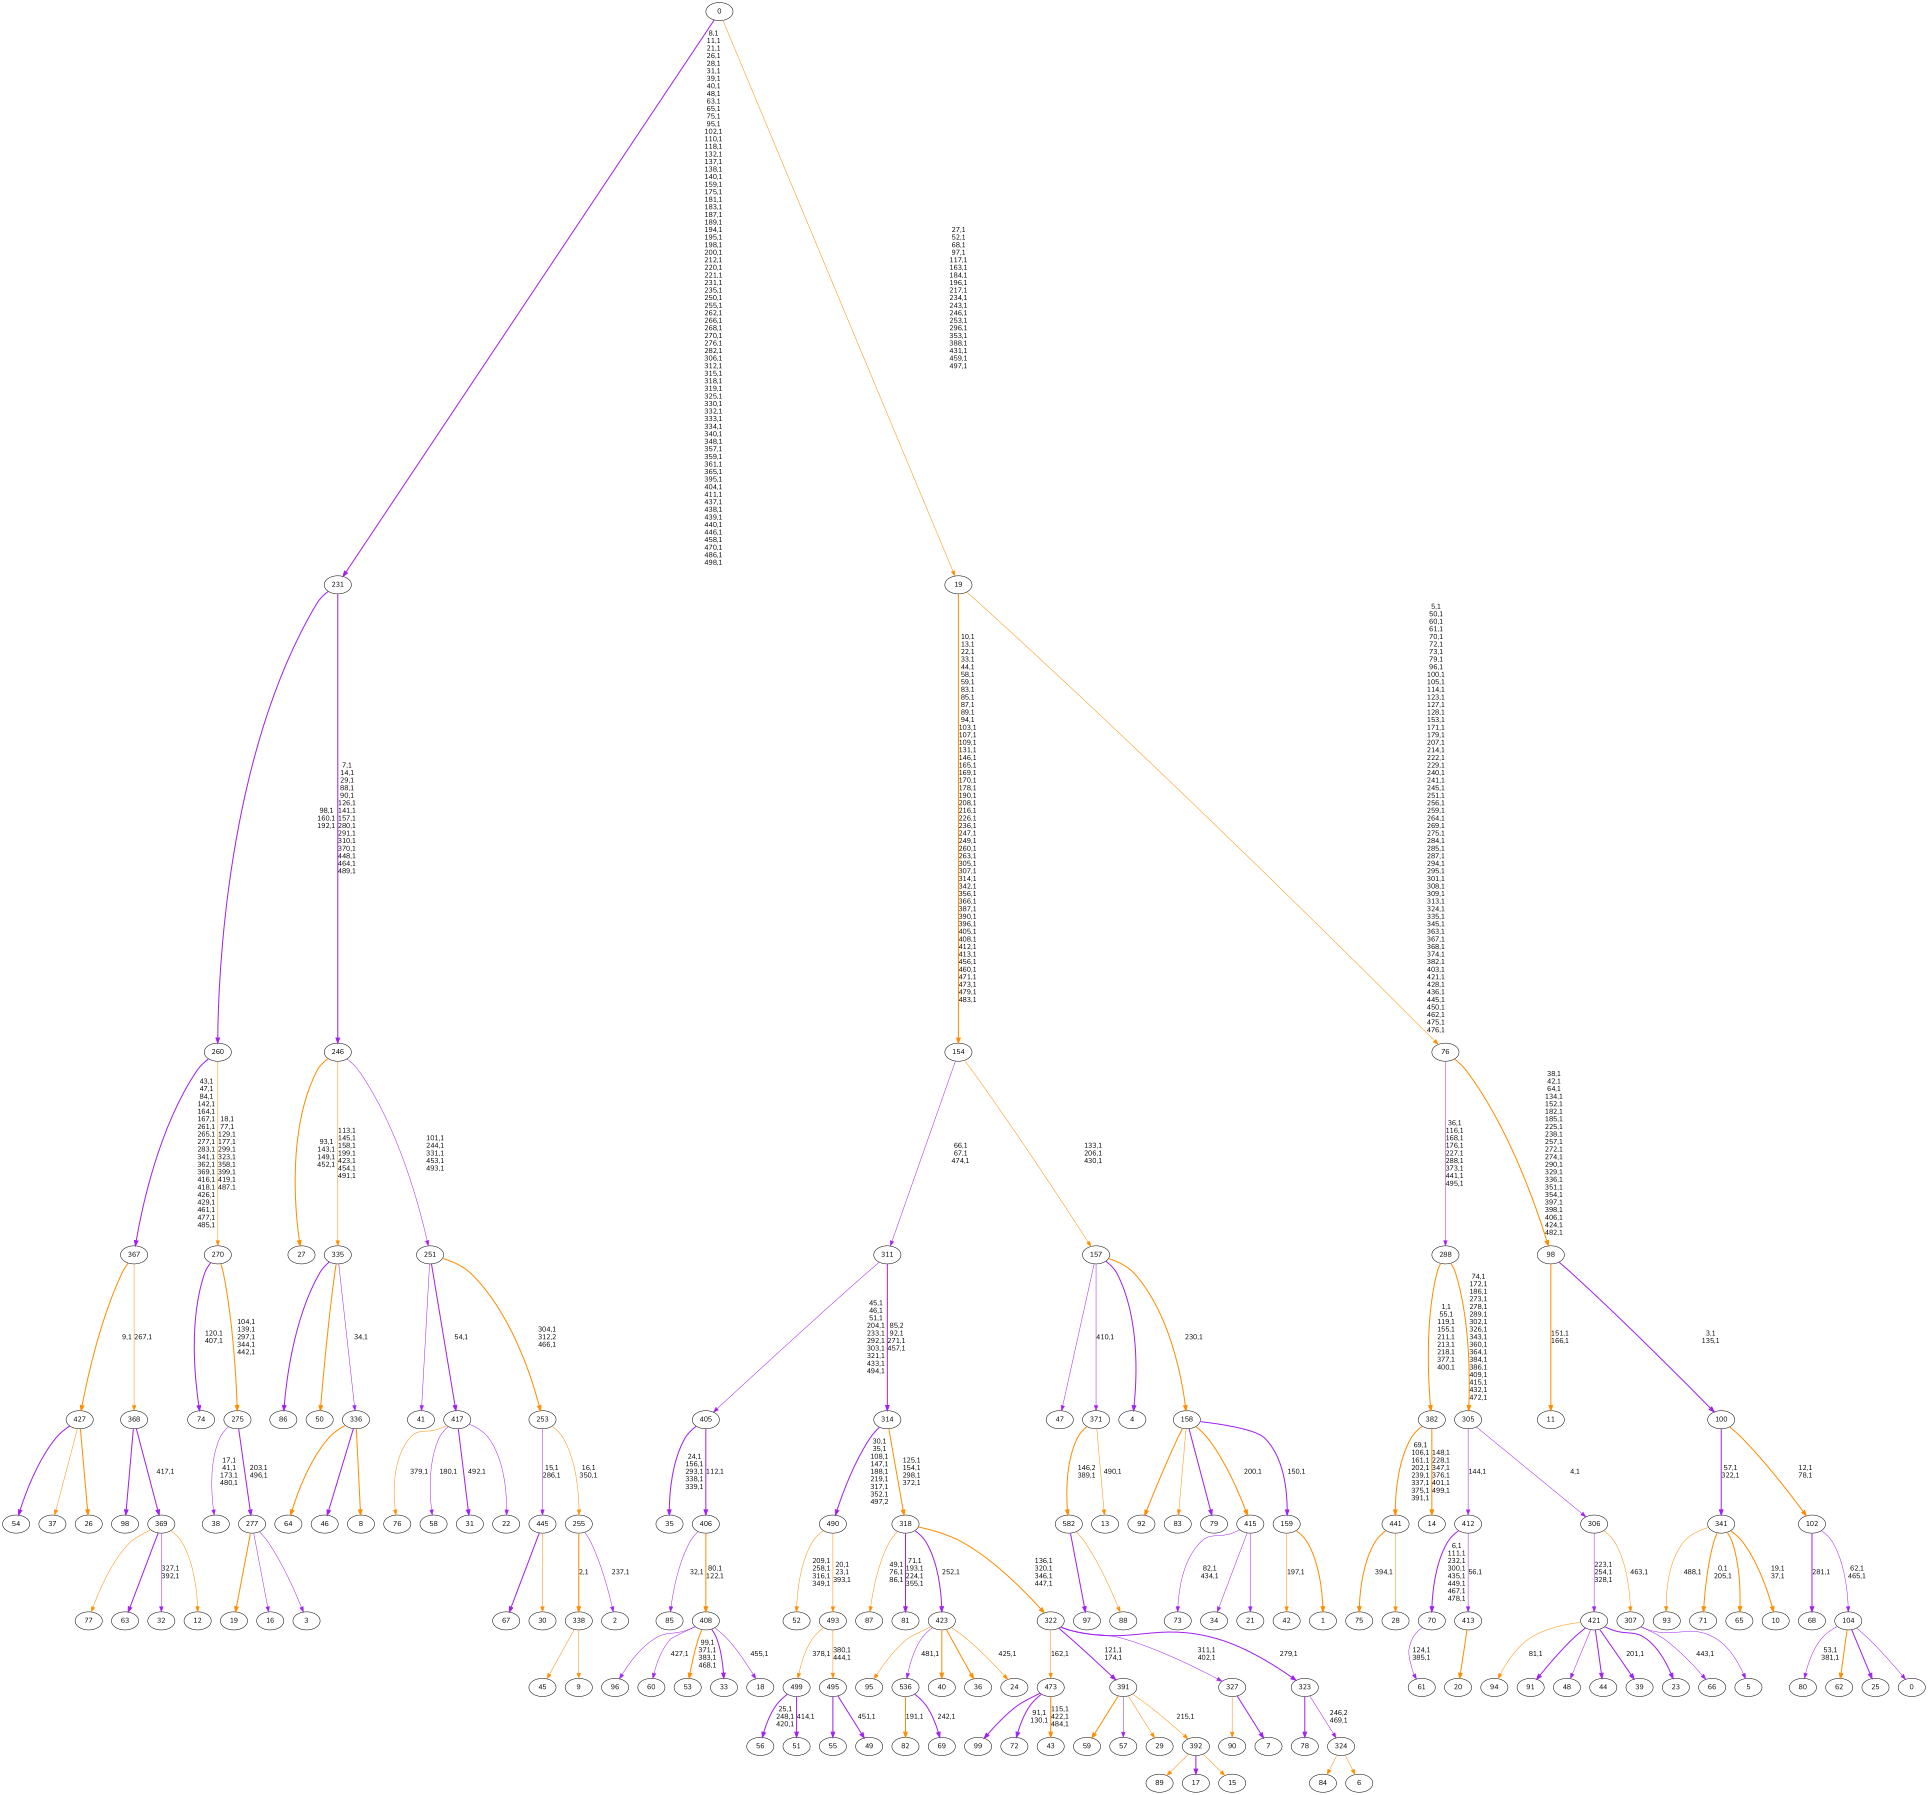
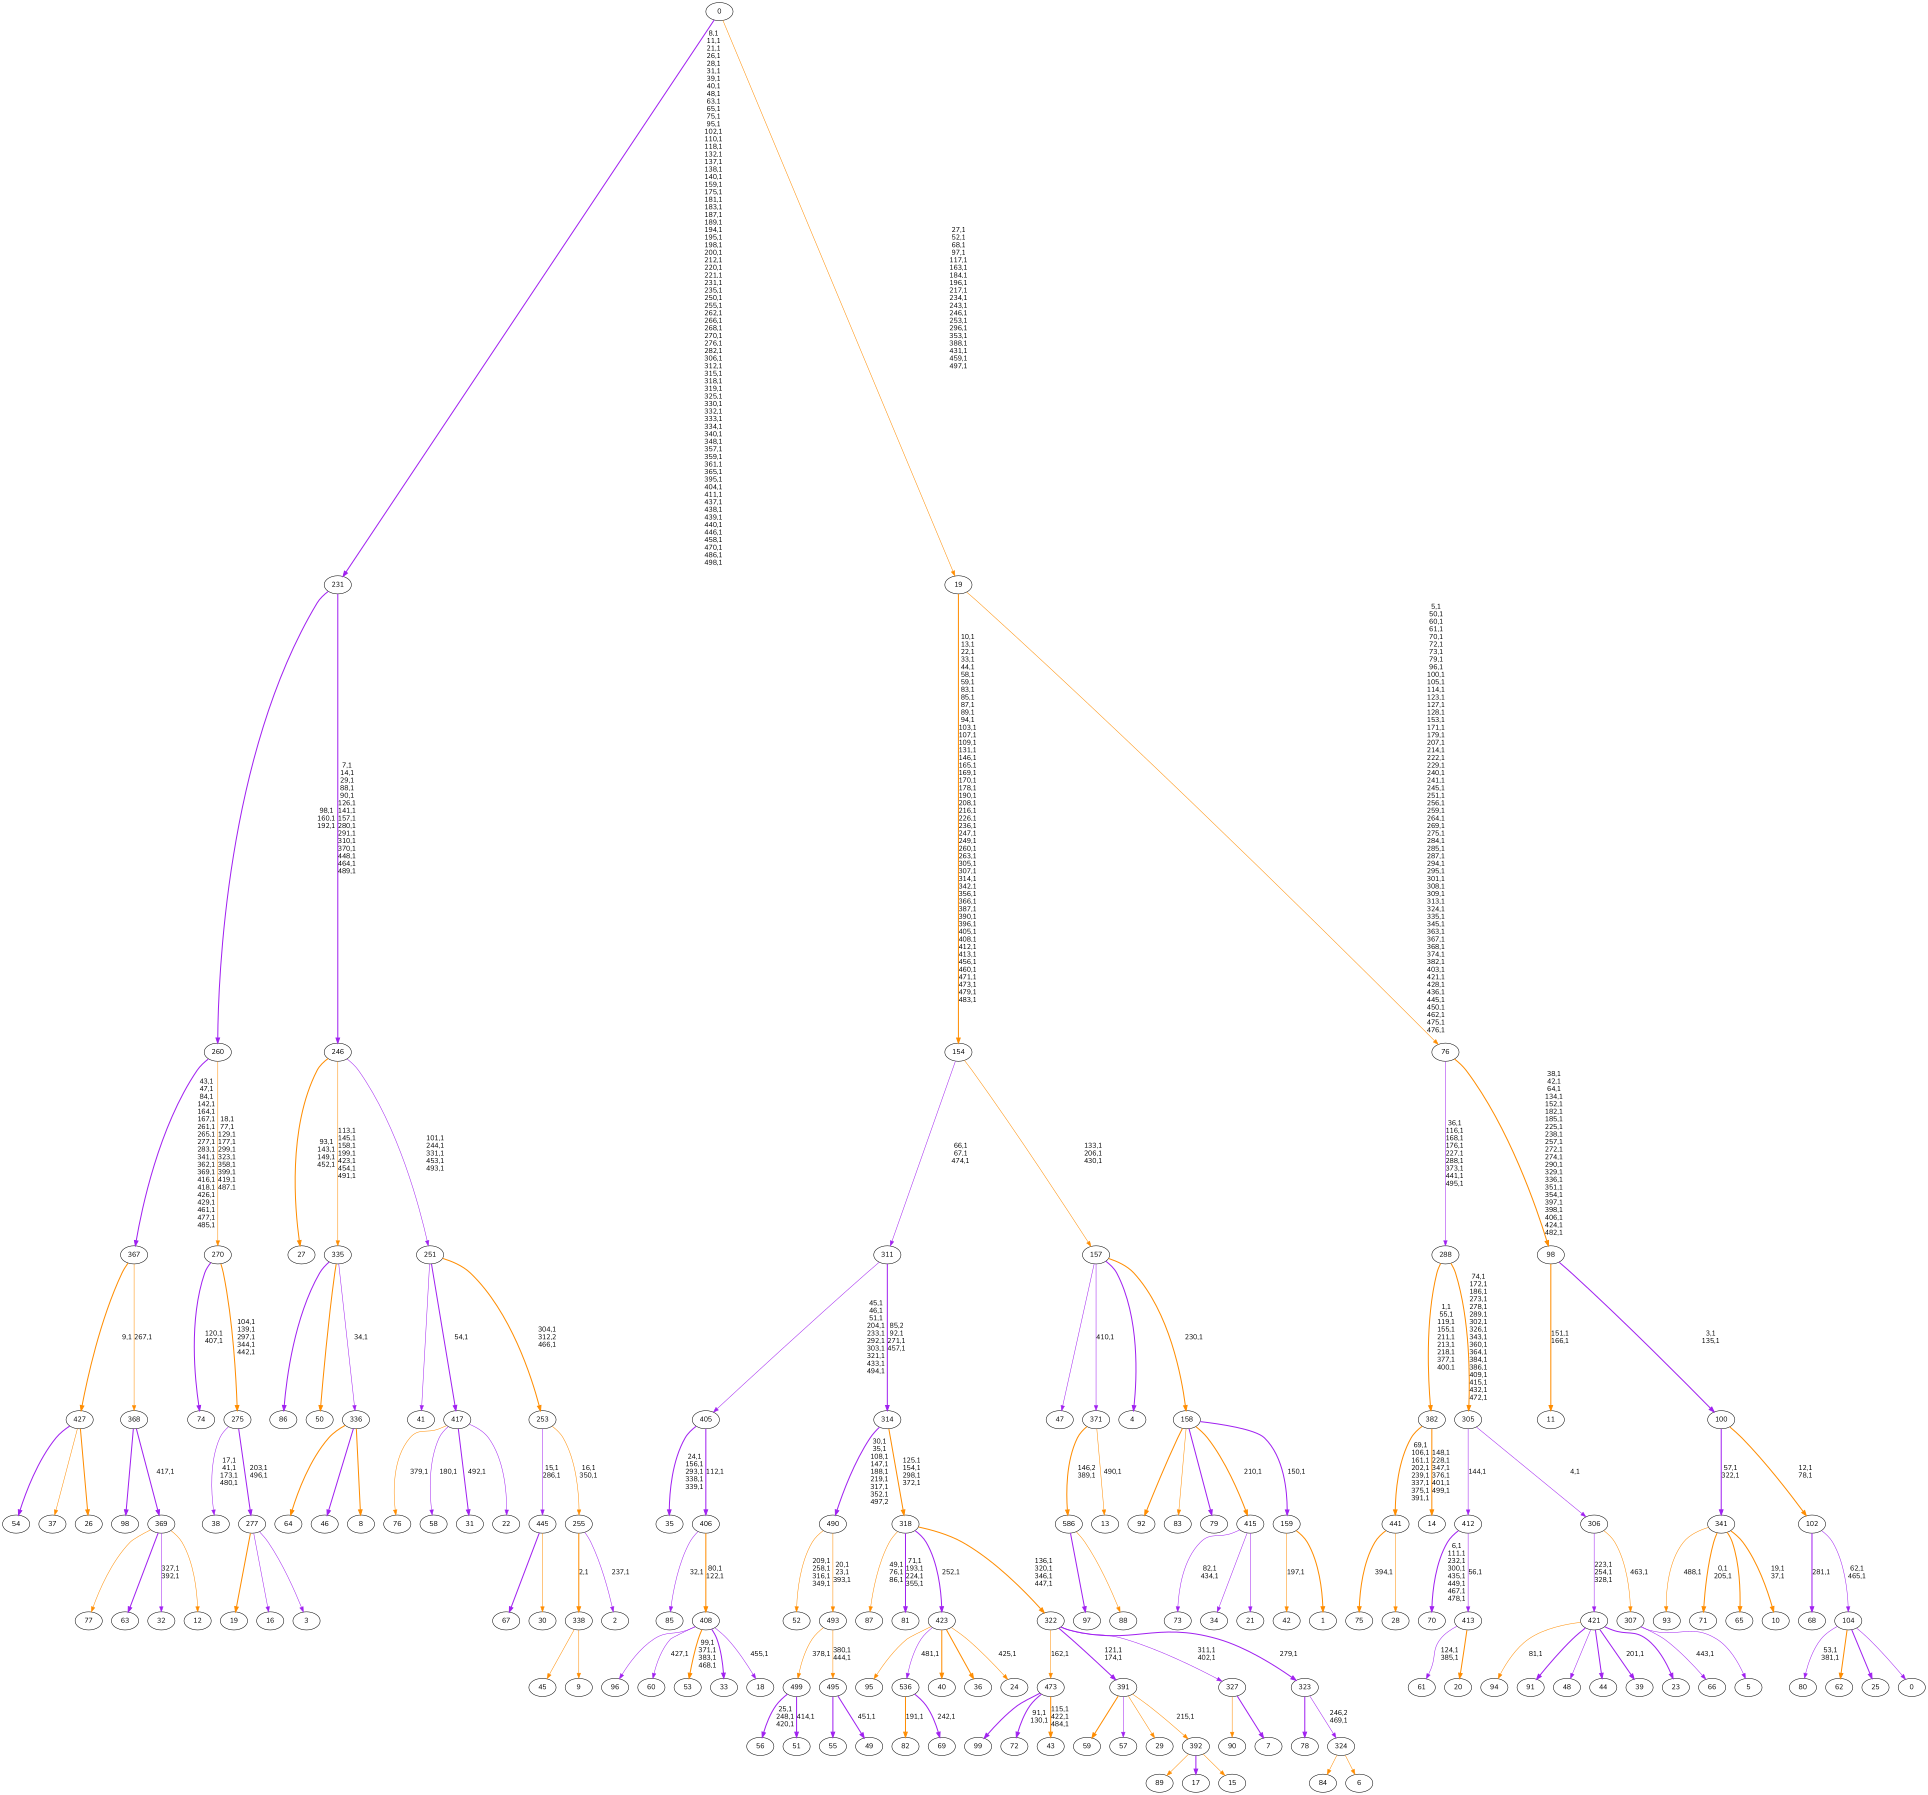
edge "158" -> "415": label "200,1" -> "210,1"
node "582": label "582" -> "586"
edge "70" -> "61": now "413" -> "61"
